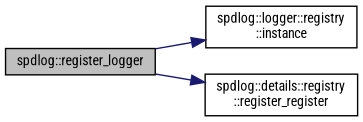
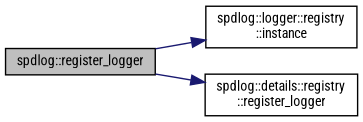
node "spdlog::details::registry ::register_register": label "spdlog::details::registry ::register_register" -> "spdlog::details::registry ::register_logger"
